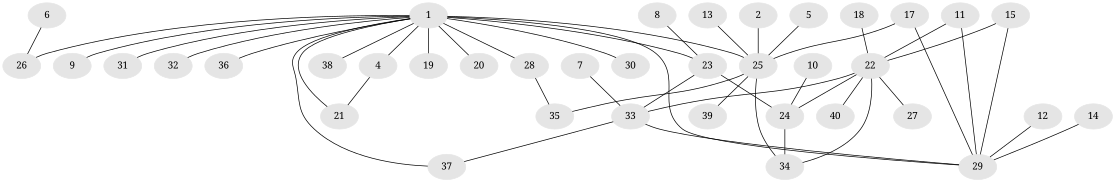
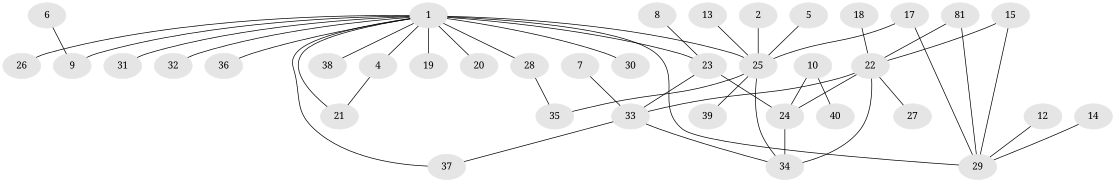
node "11": label "11" -> "81"
edge "6" -- "26": now "6" -- "9"
edge "22" -- "40": now "10" -- "40"
edge "33" -- "29": now "33" -- "34"
